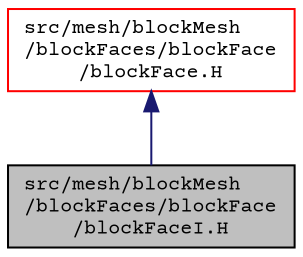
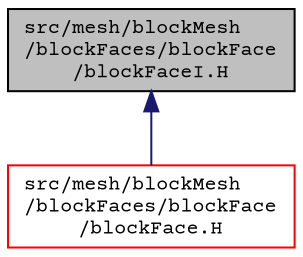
edge "src/mesh/blockMesh /blockFaces/blockFace /blockFaceI.H" -> "src/mesh/blockMesh /blockFaces/blockFace /blockFace.H": reversed
